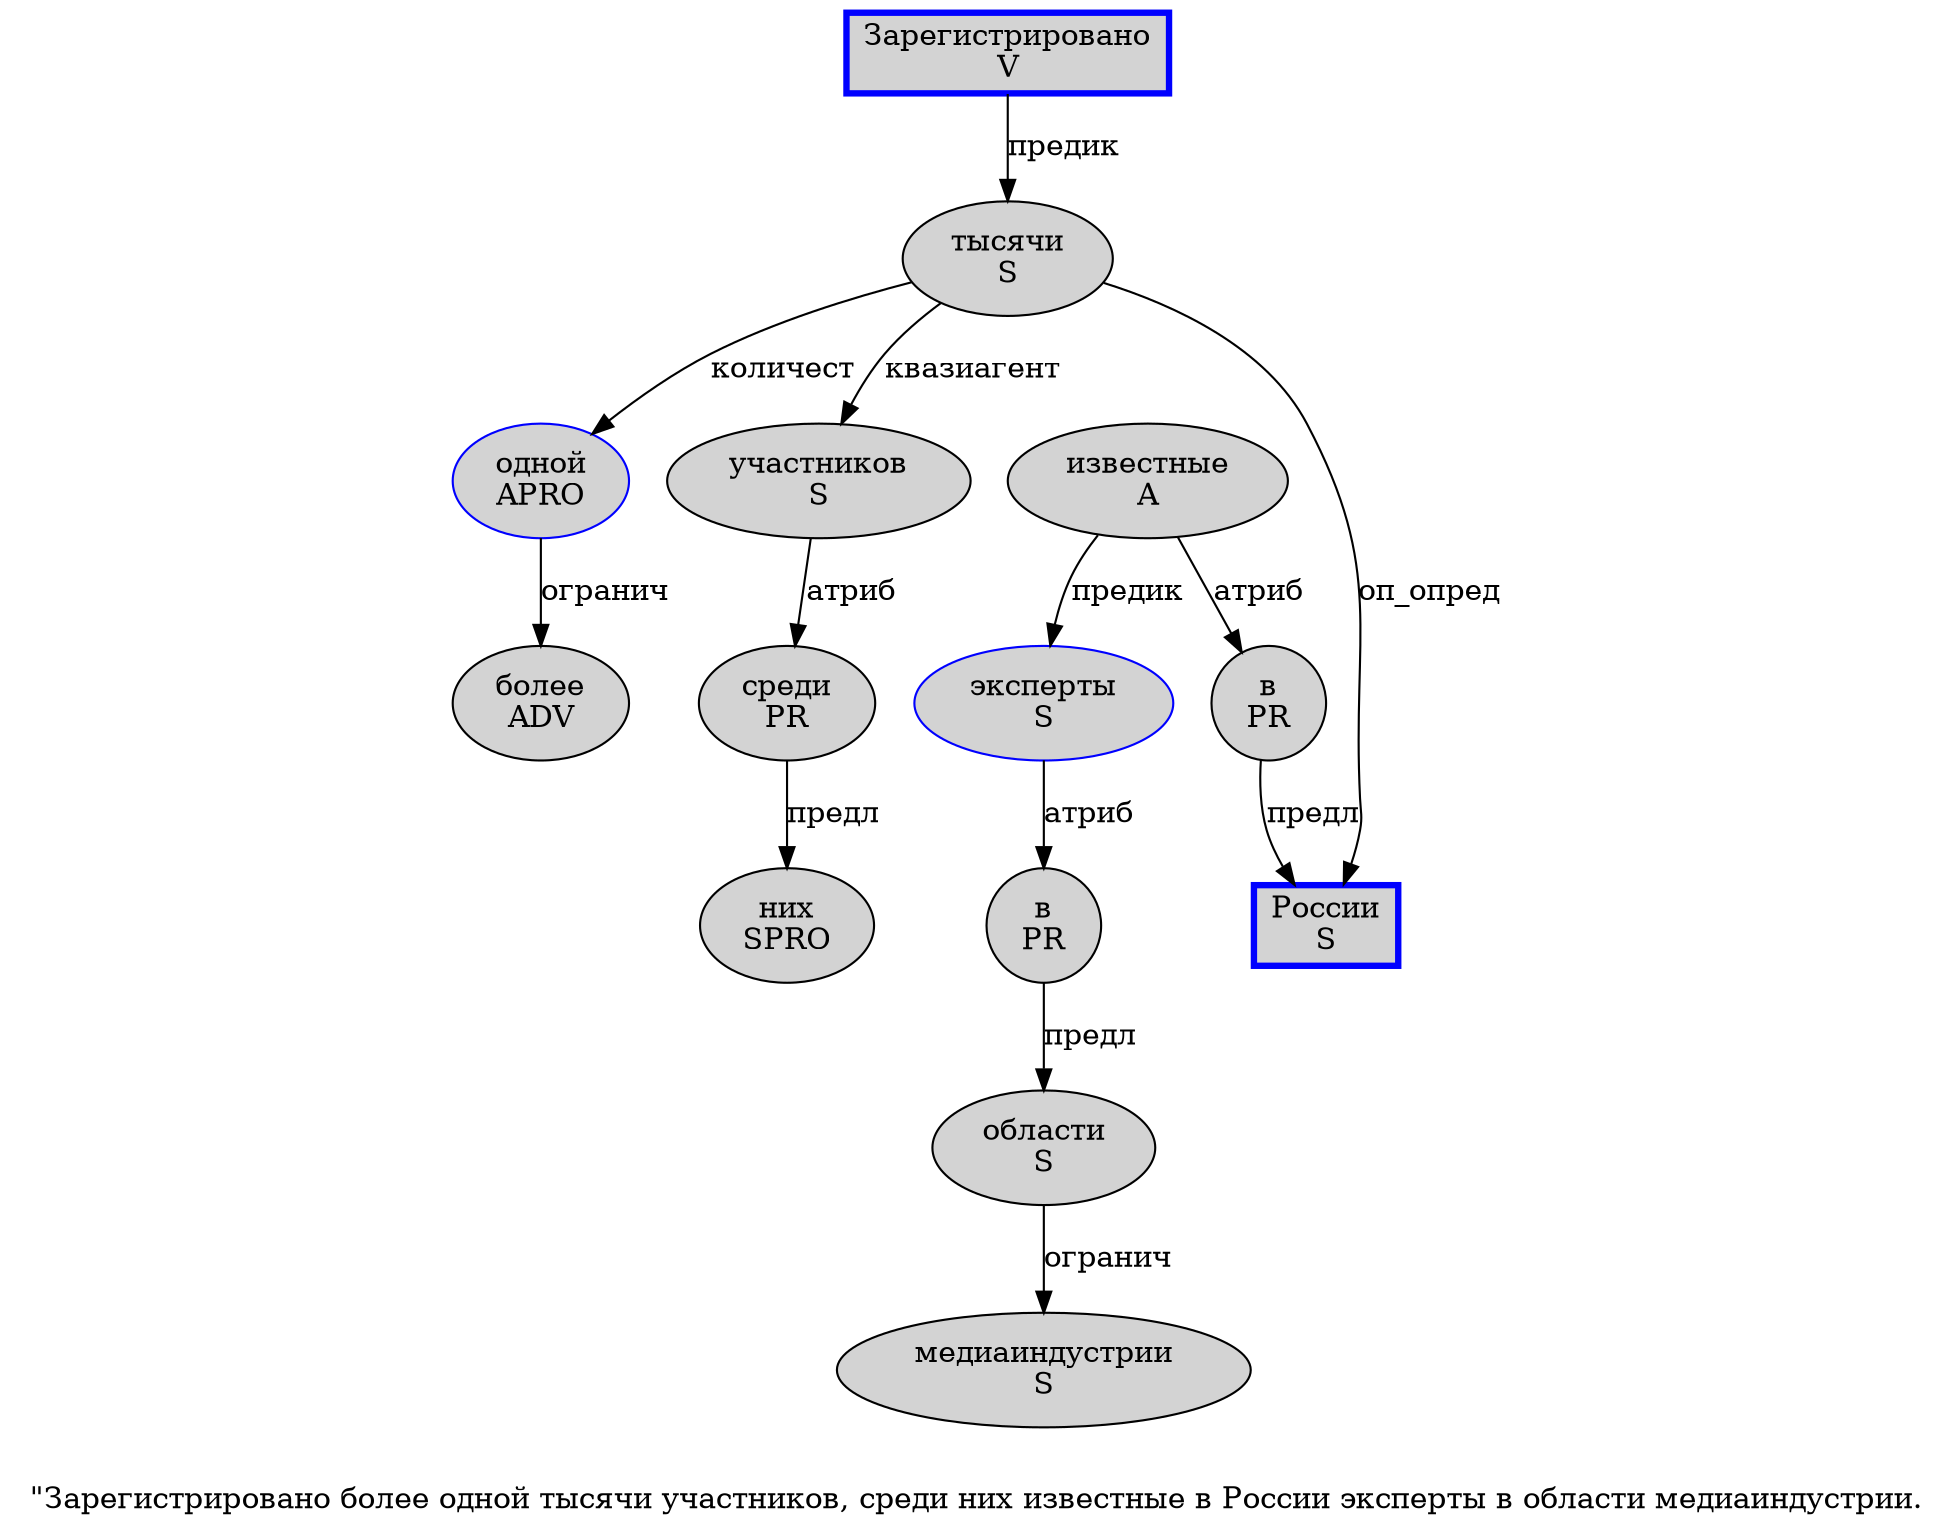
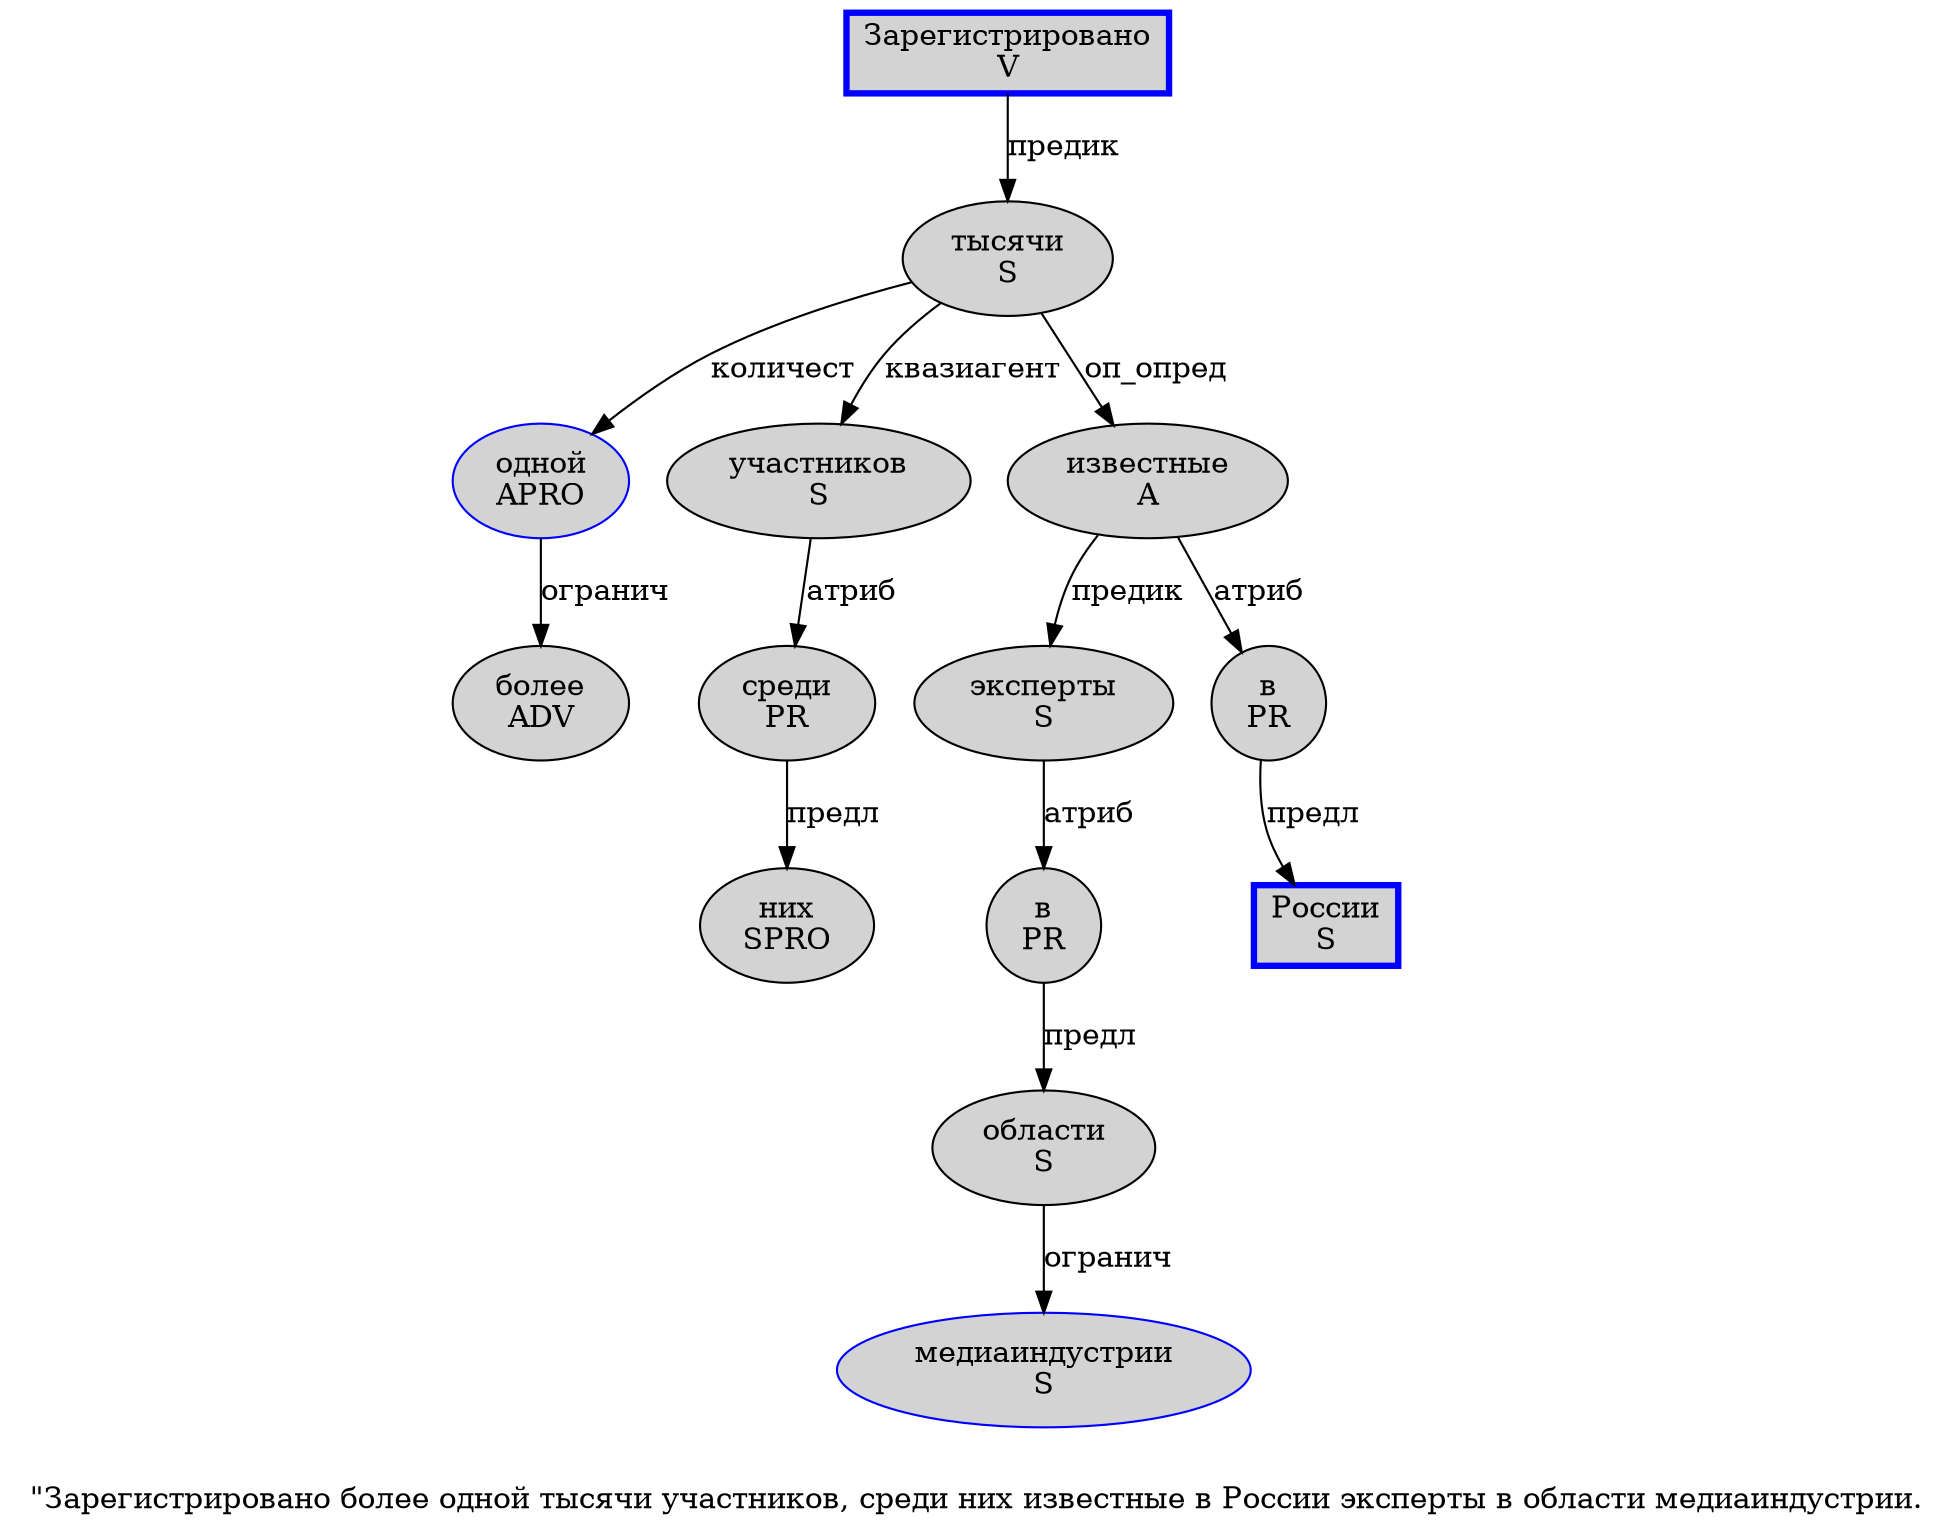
edge "тысячи S" -> "России S": now "тысячи S" -> "известные A"
node "эксперты S": color blue -> black
node "медиаиндустрии S": color black -> blue
